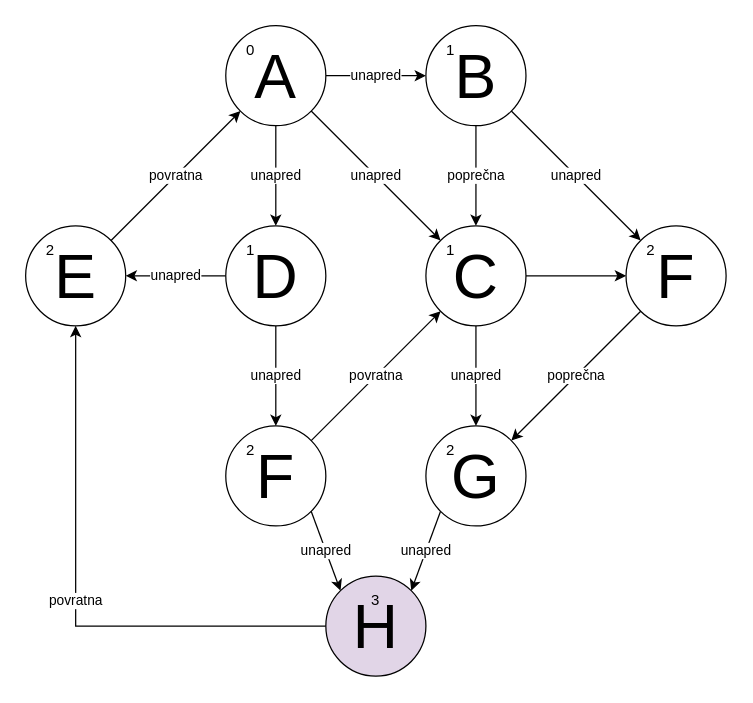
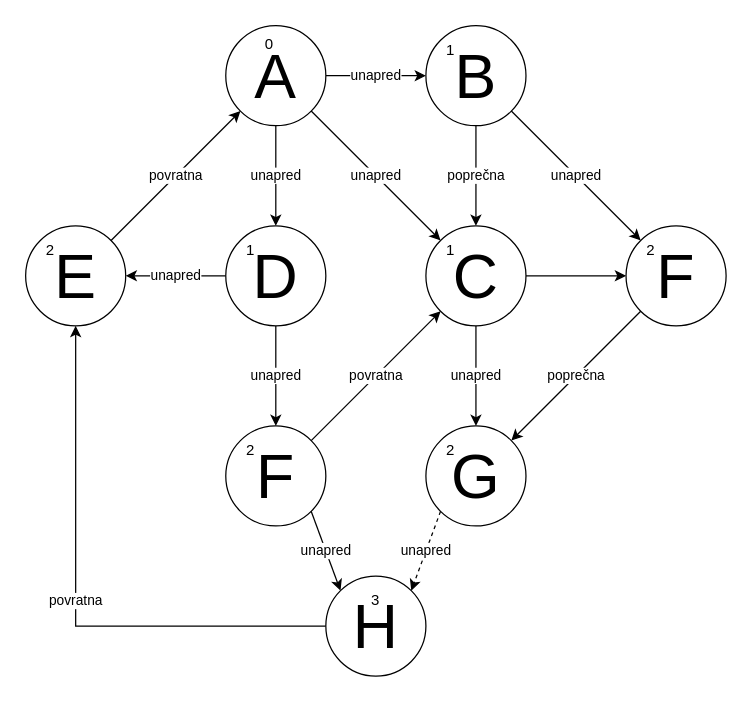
node "0": moved (251, 51) -> (269, 44)
edge "G" -> "H": style solid -> dashed
node "H": fillcolor #e1d5e7 -> #ffffff
